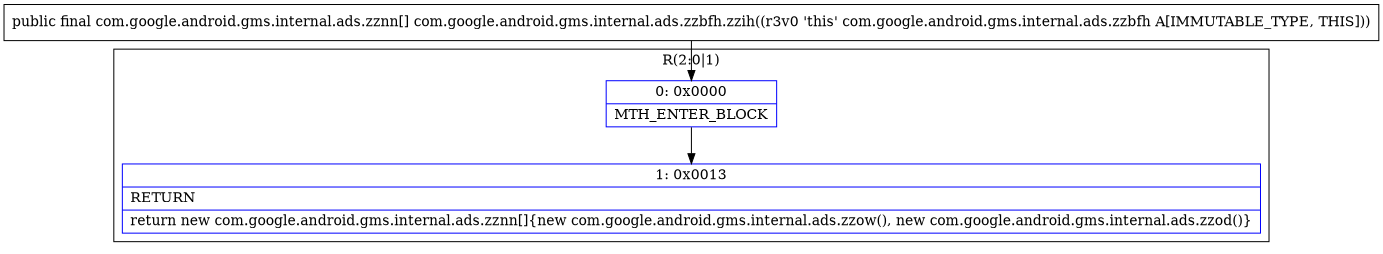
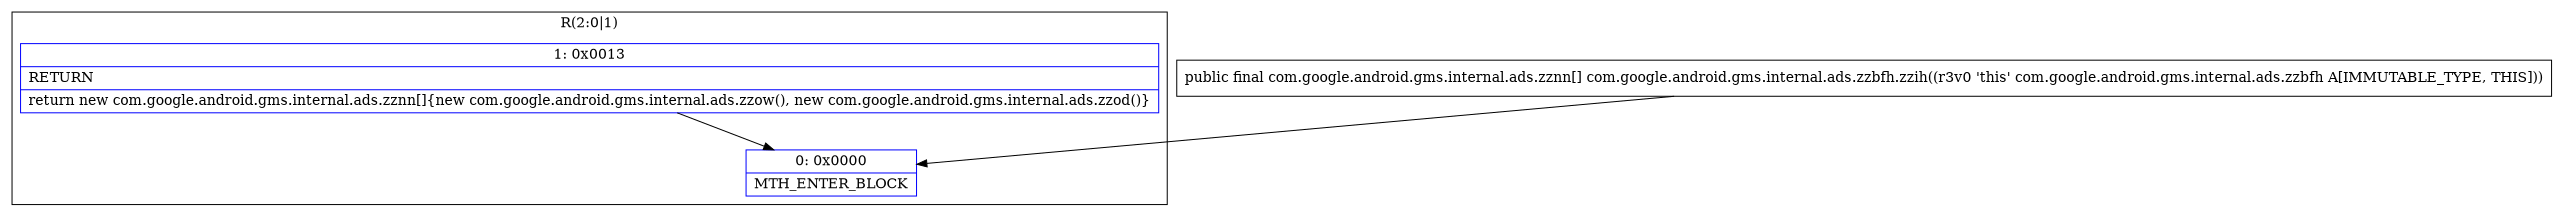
edge "0: 0x0000" -> "1: 0x0013": reversed
